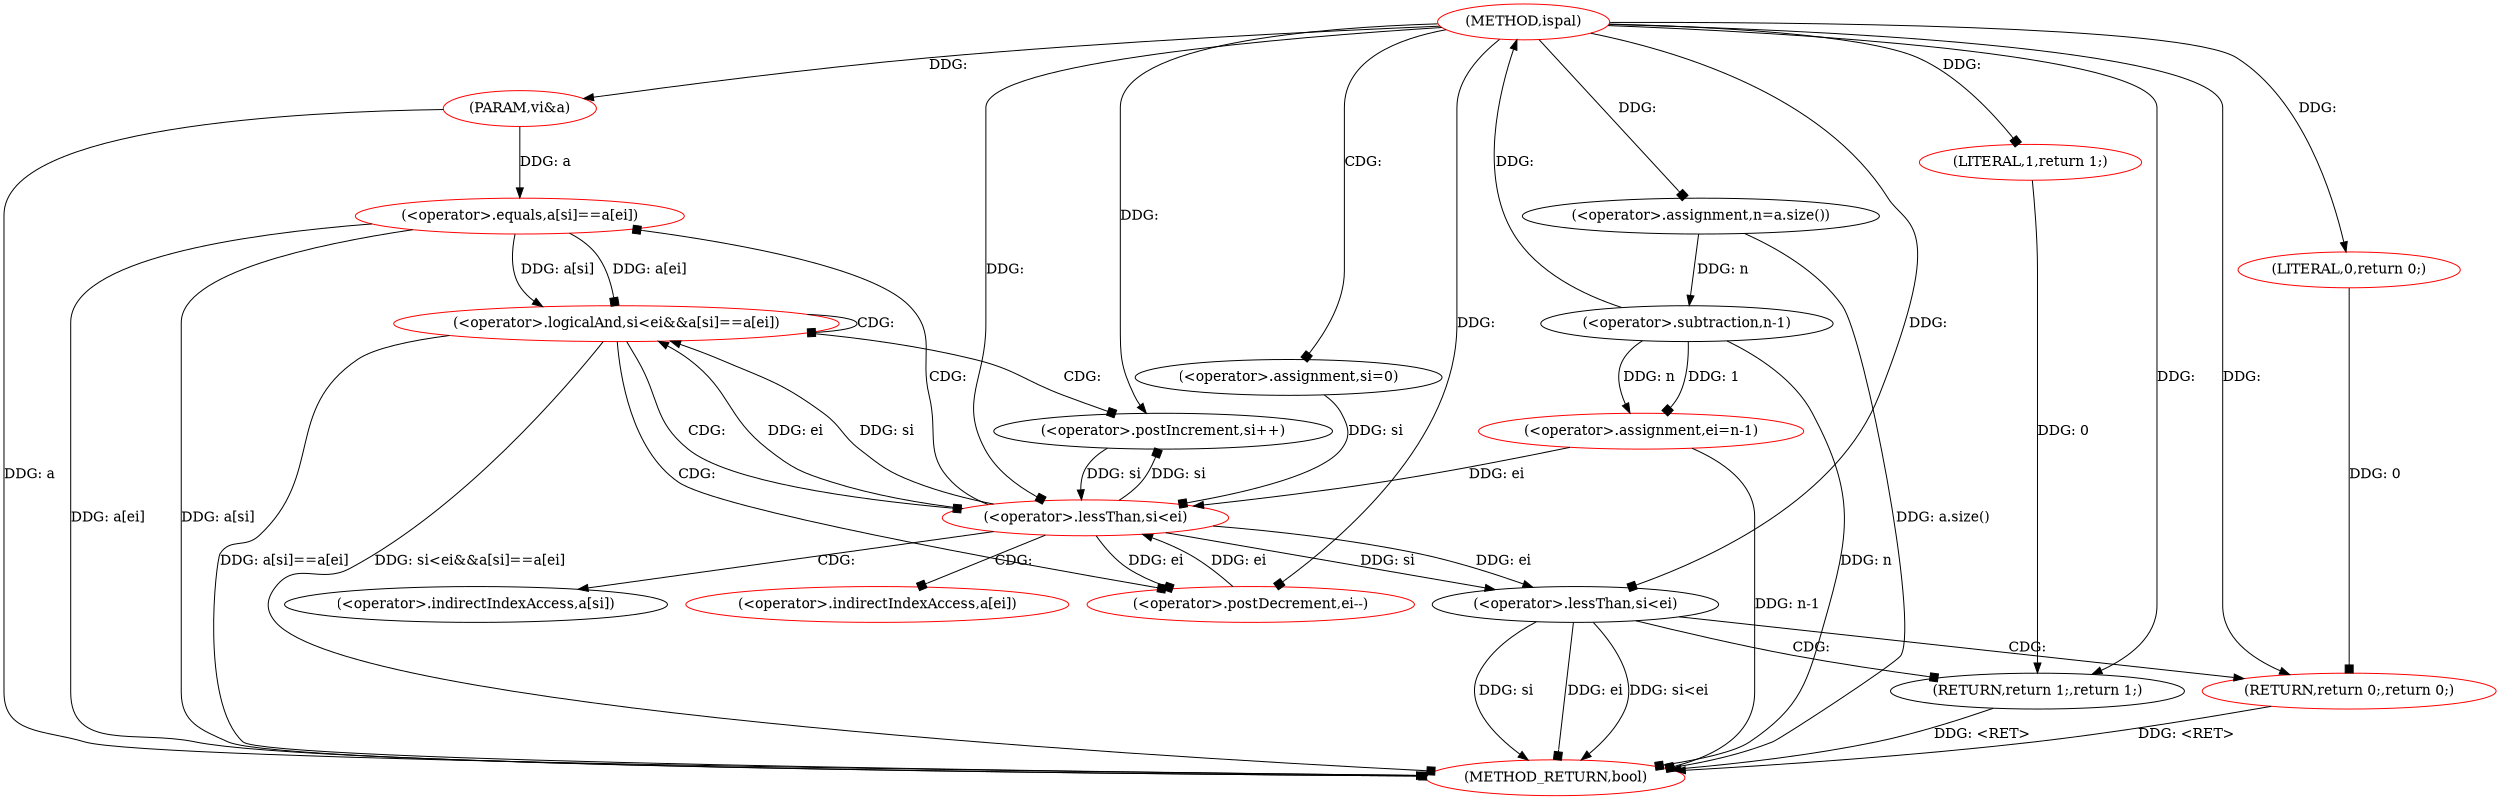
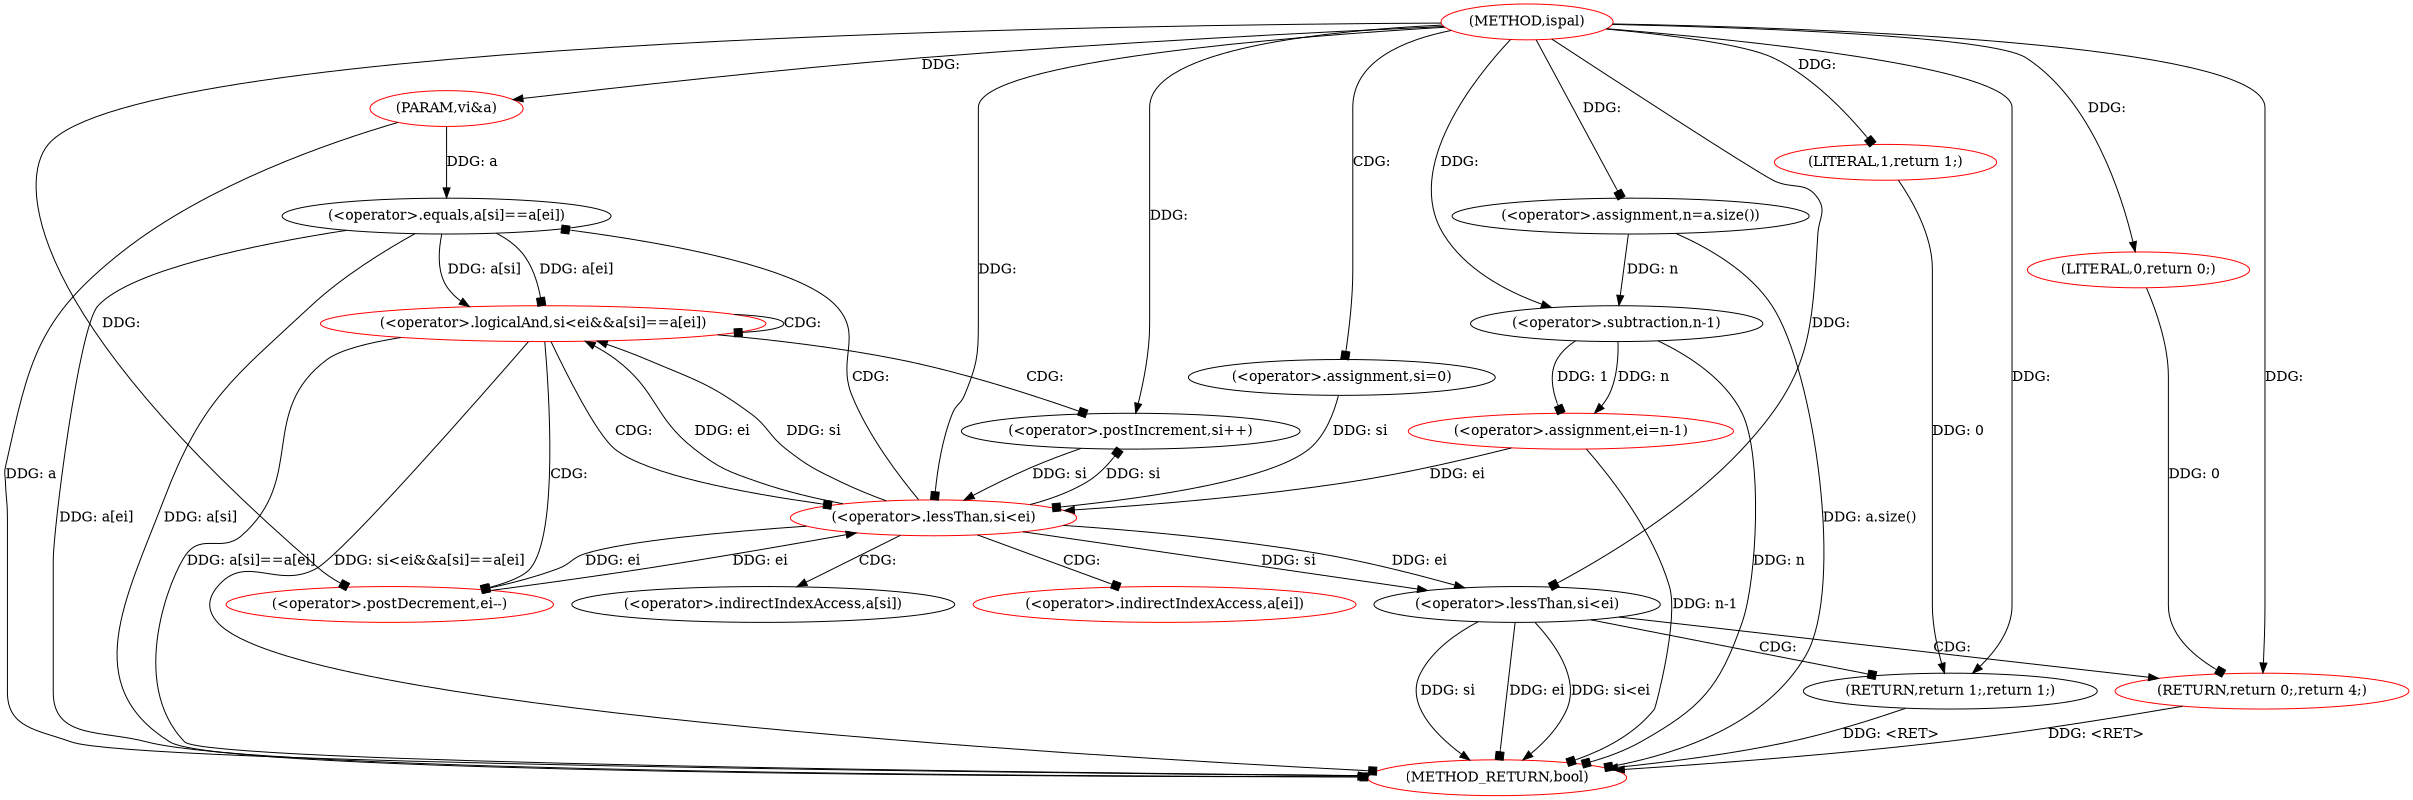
edge "(<operator>.subtraction,n-1)" -> "(METHOD,ispal)": reversed
node "(<operator>.equals,a[si]==a[ei])": color red -> black
node "(RETURN,return 0;,return 0;)": label "(RETURN,return 0;,return 0;)" -> "(RETURN,return 0;,return 4;)"
